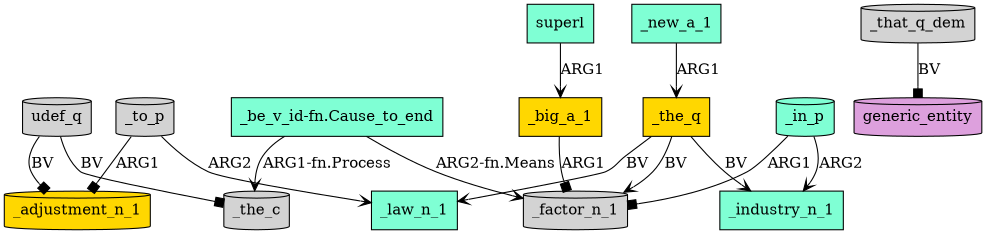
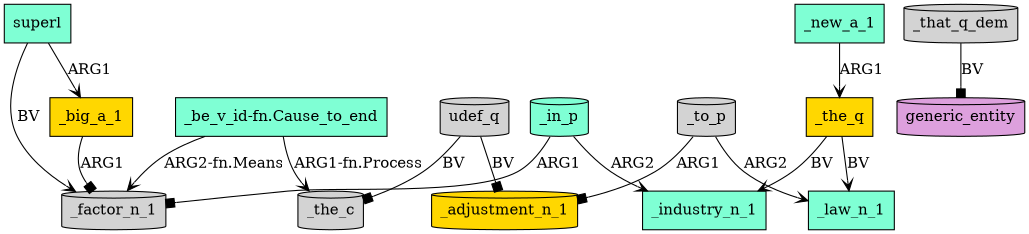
edge "_the_q" -> "_factor_n_1": now "superl" -> "_factor_n_1"
